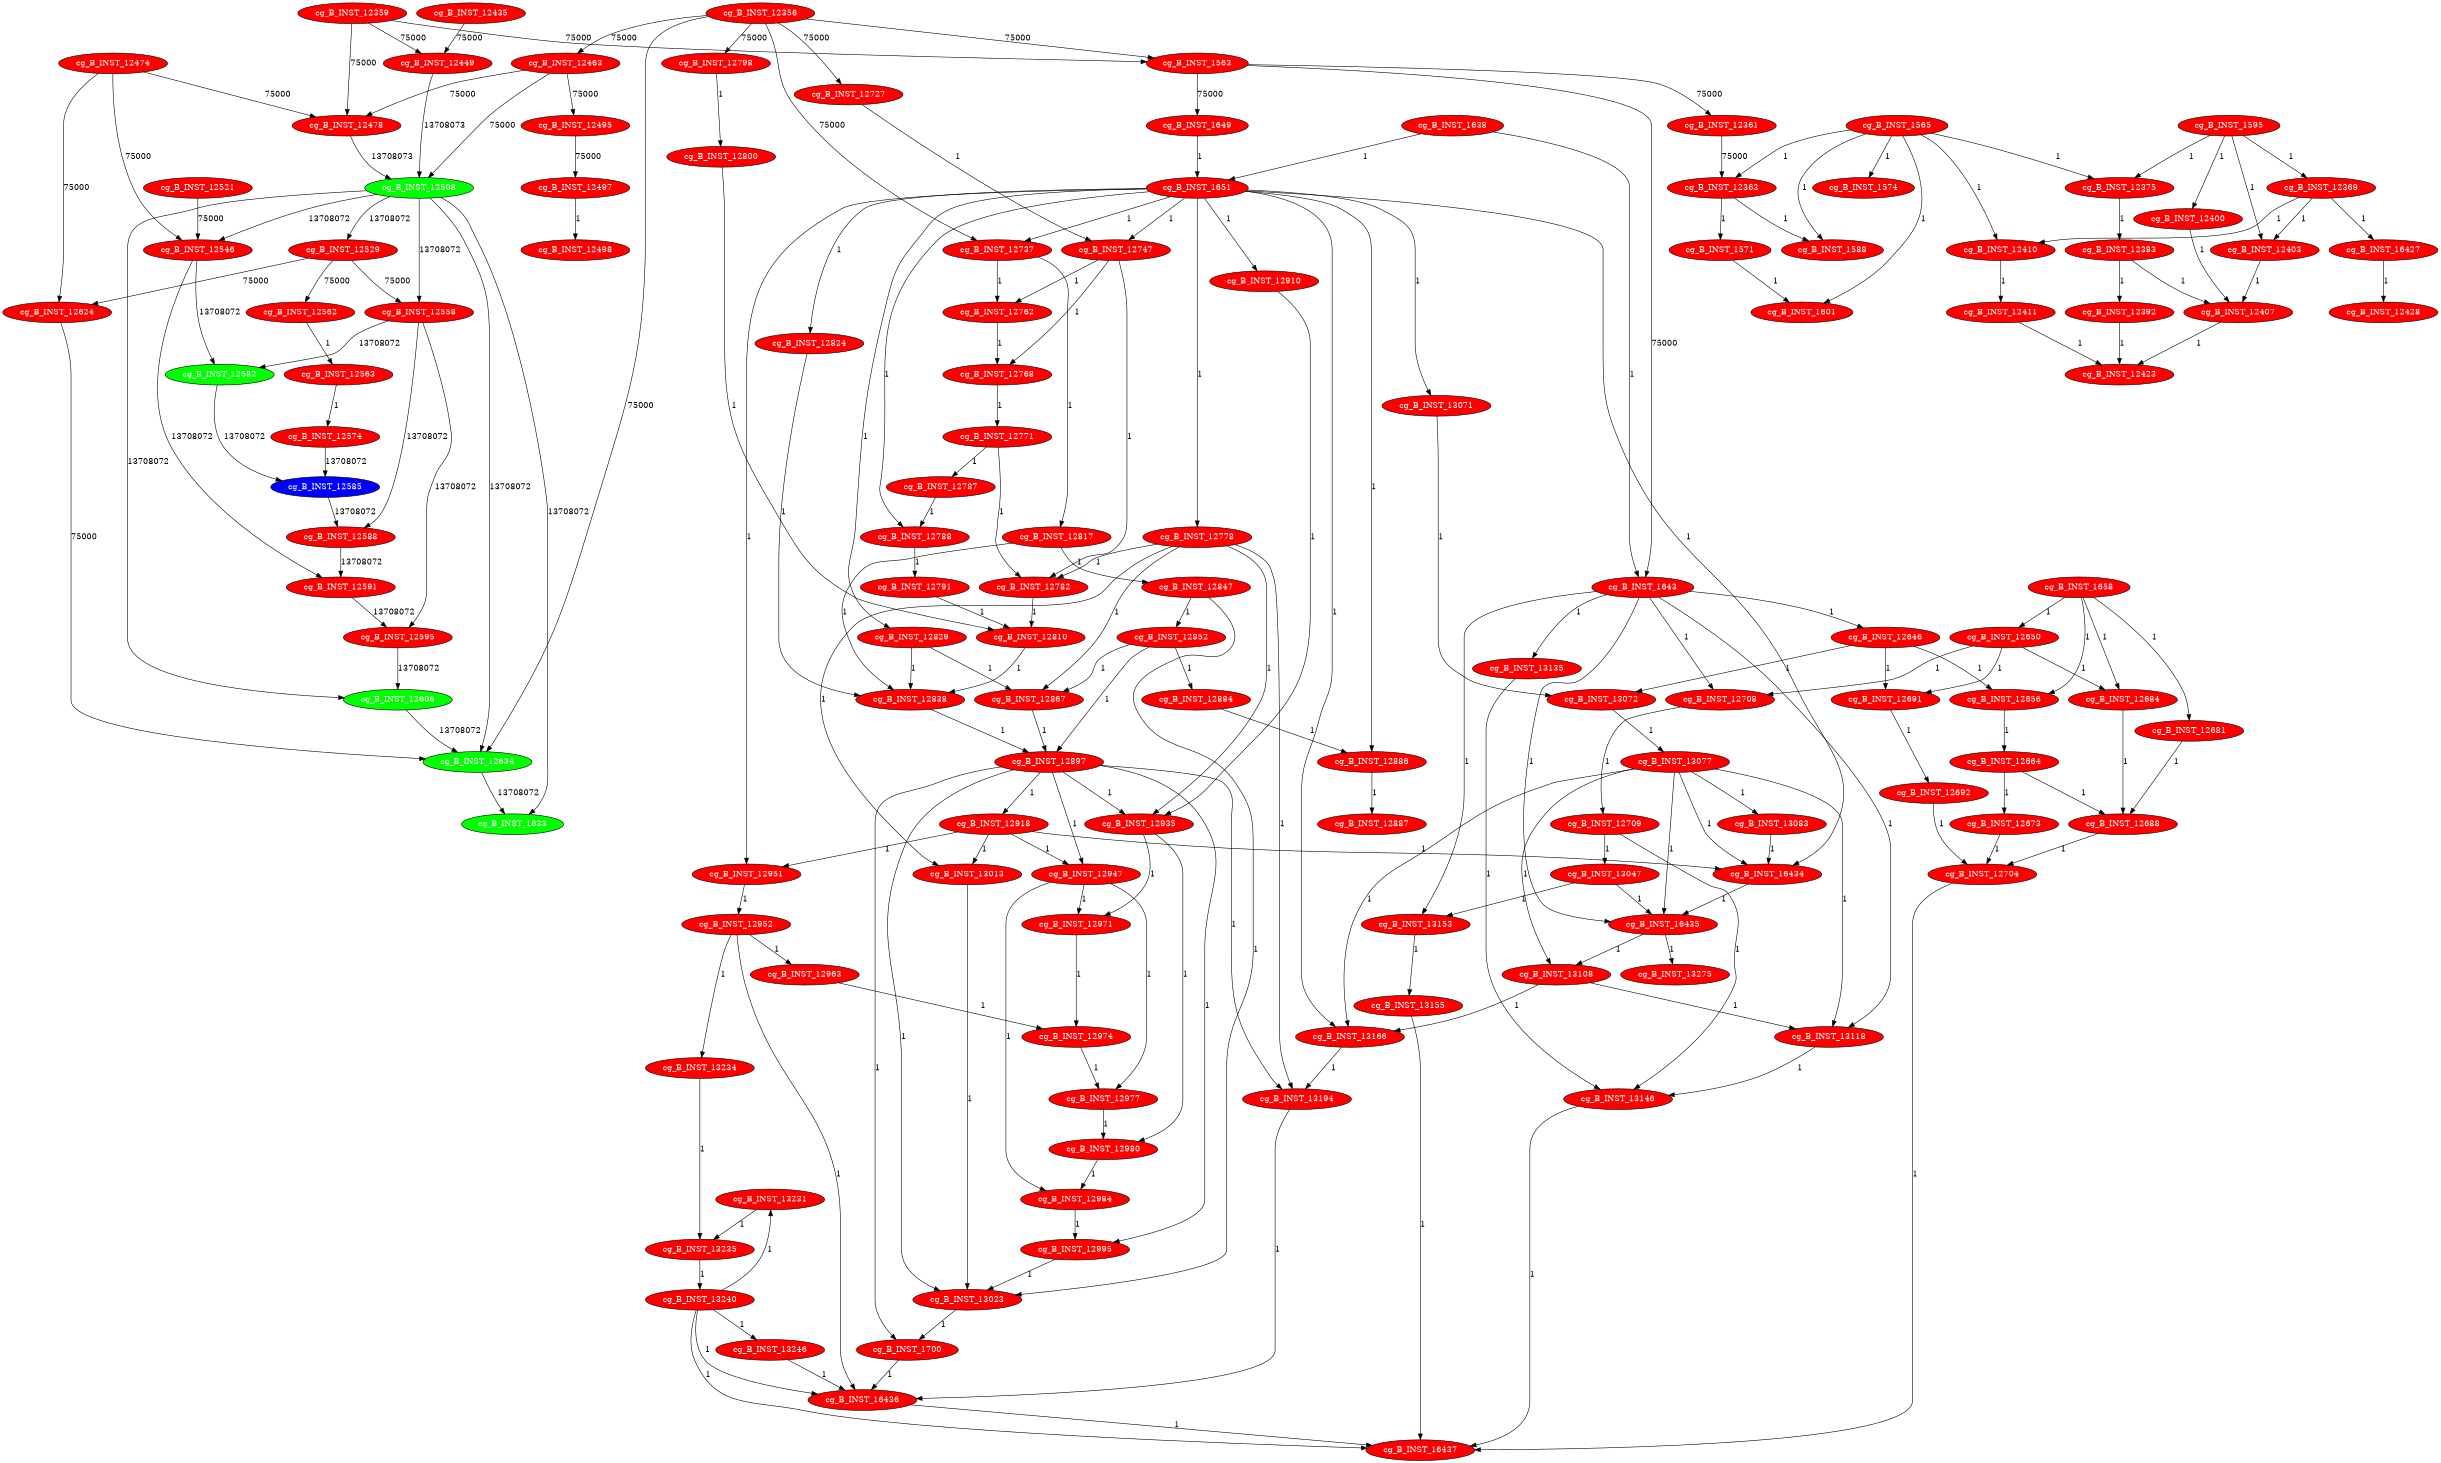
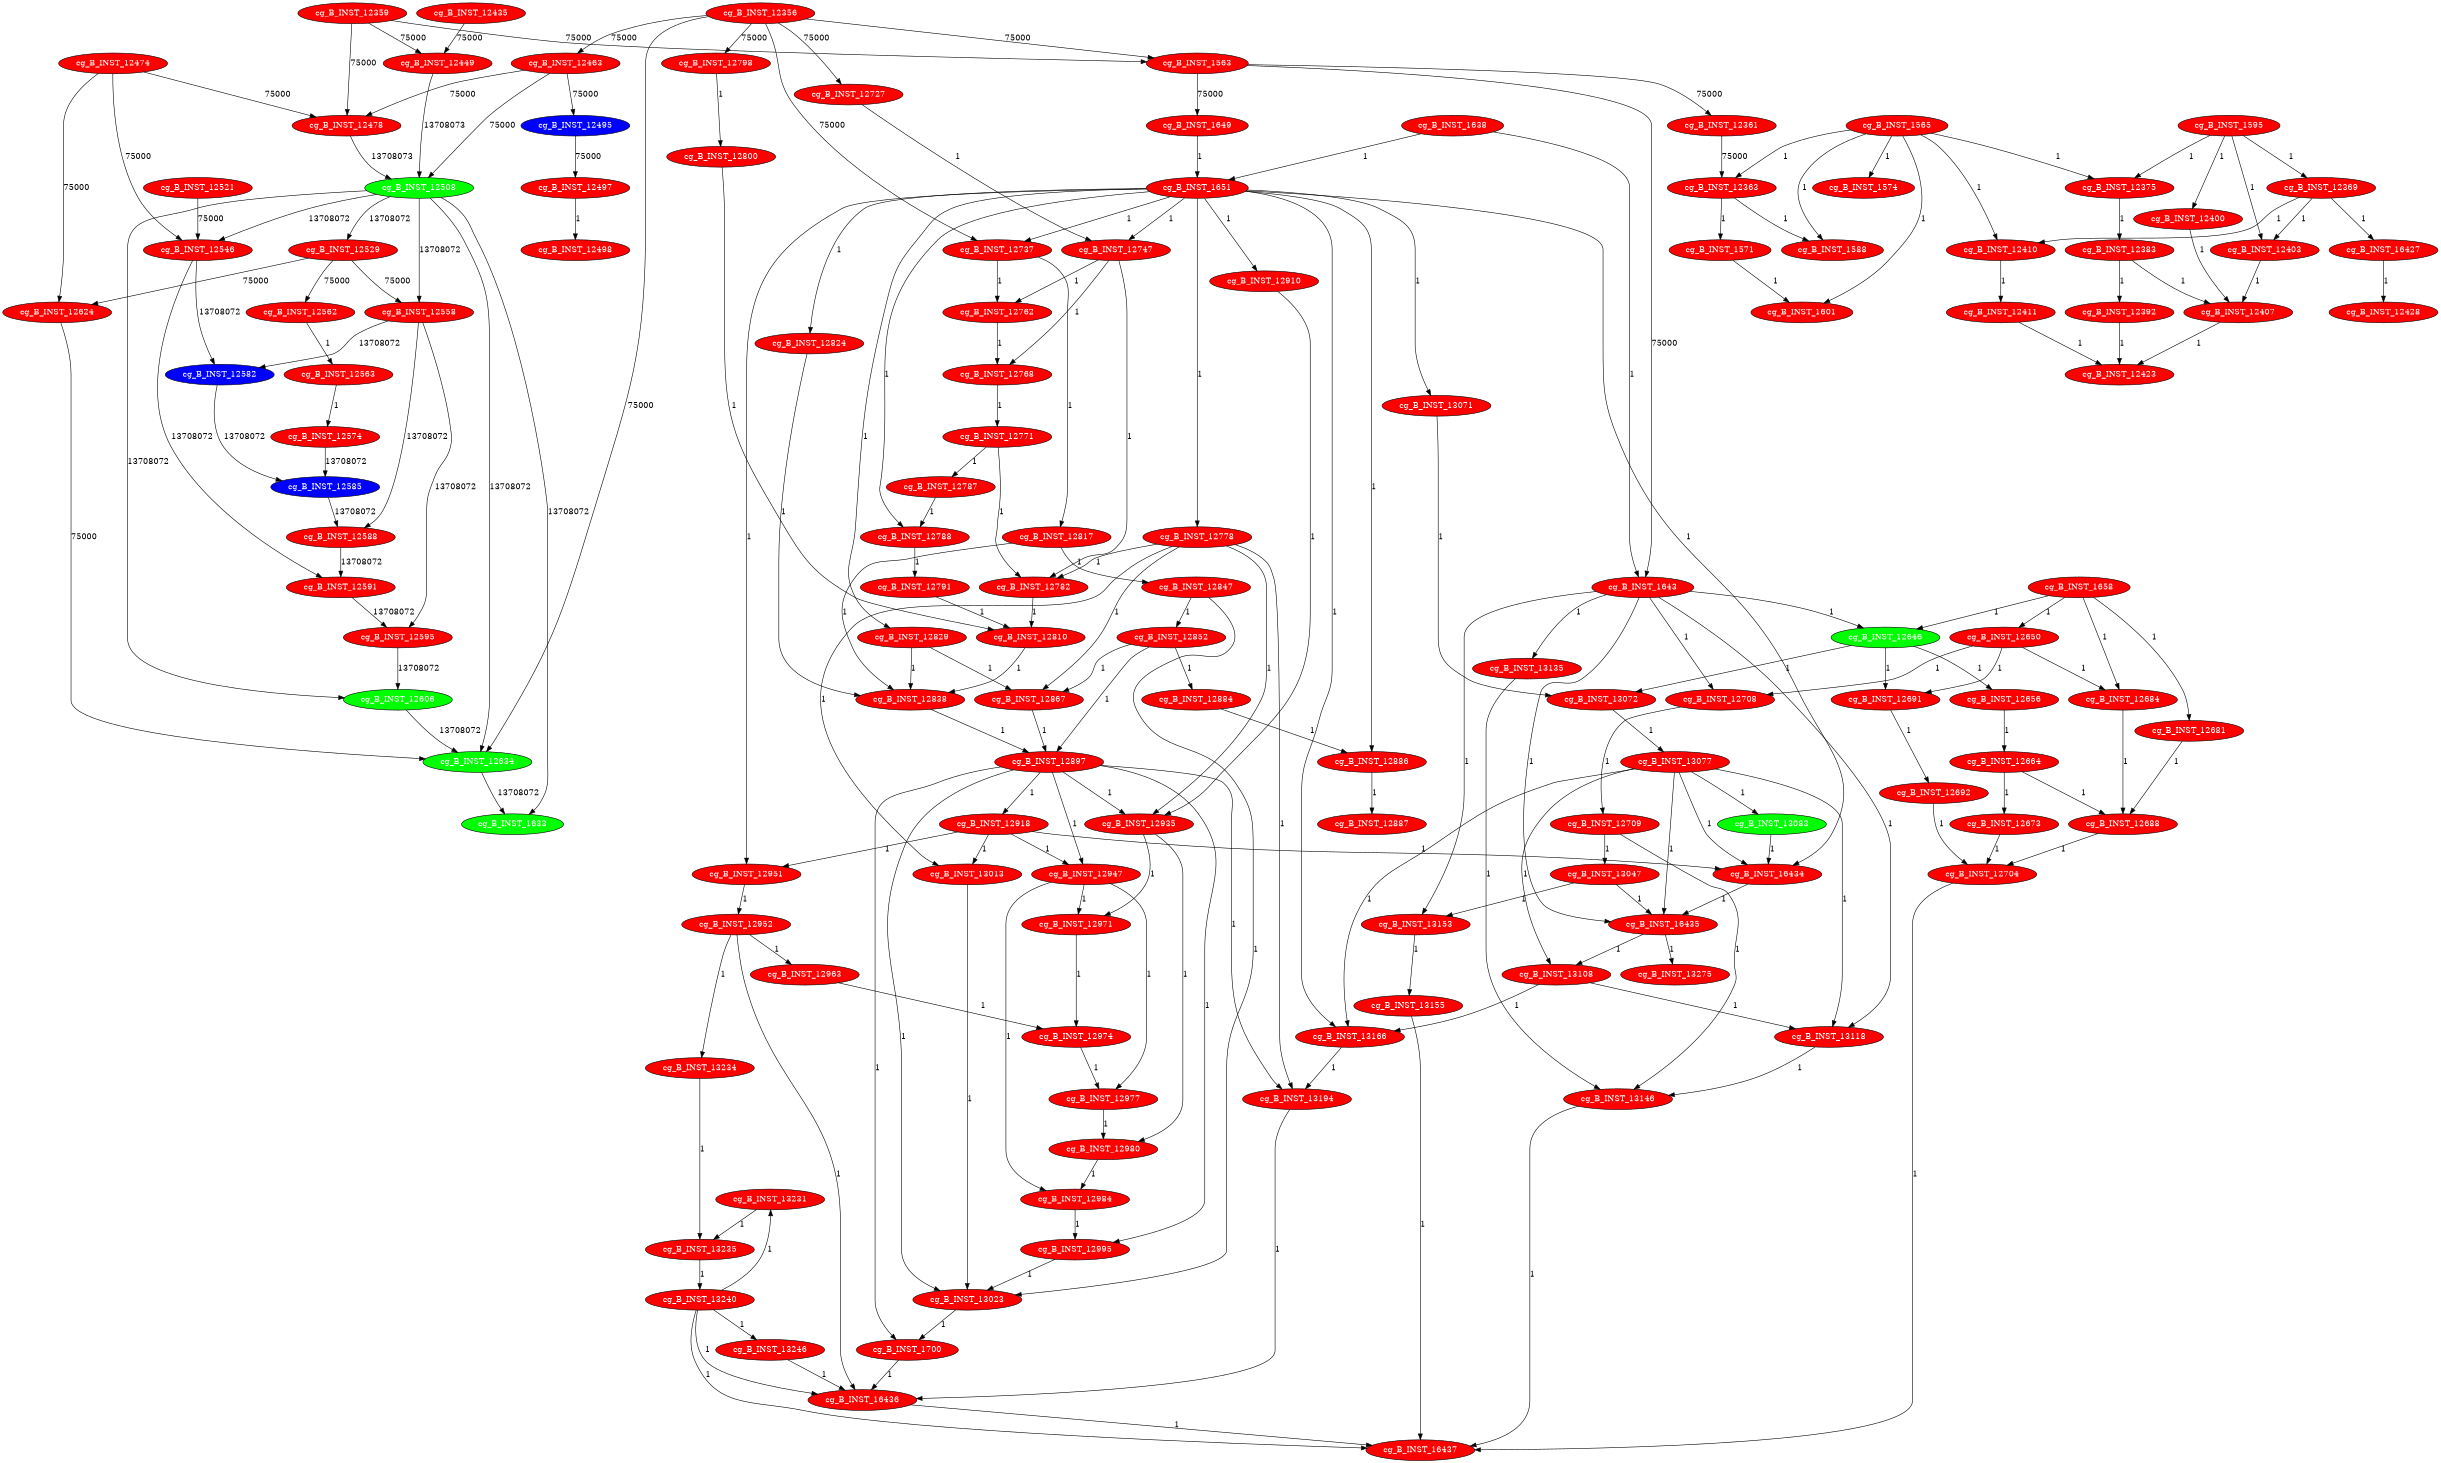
node "cg_B_INST_12495": fillcolor red -> blue
node "cg_B_INST_12582": fillcolor green -> blue
node "cg_B_INST_12646": fillcolor red -> green
edge "cg_B_INST_1658" -> "cg_B_INST_12656": now "cg_B_INST_1658" -> "cg_B_INST_12646"
node "cg_B_INST_13083": fillcolor red -> green
